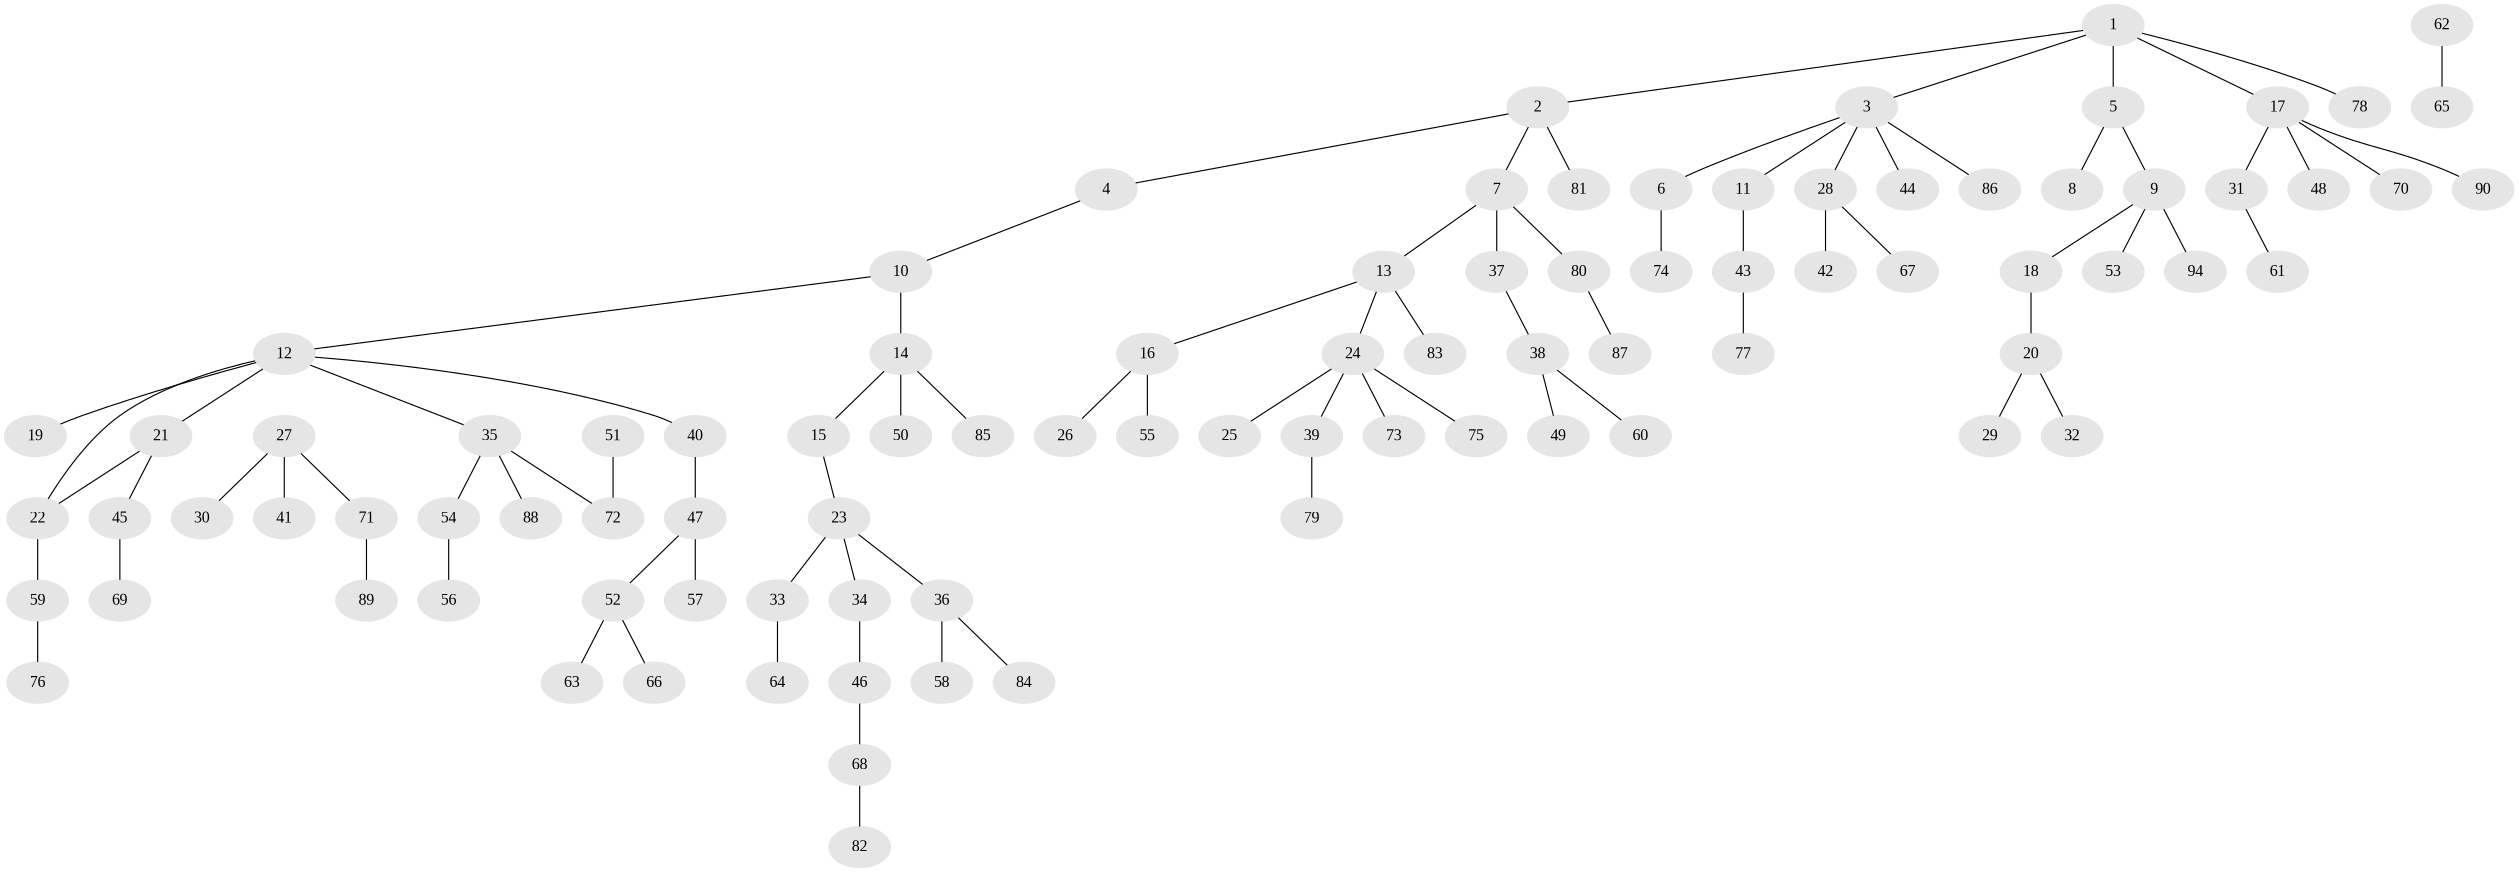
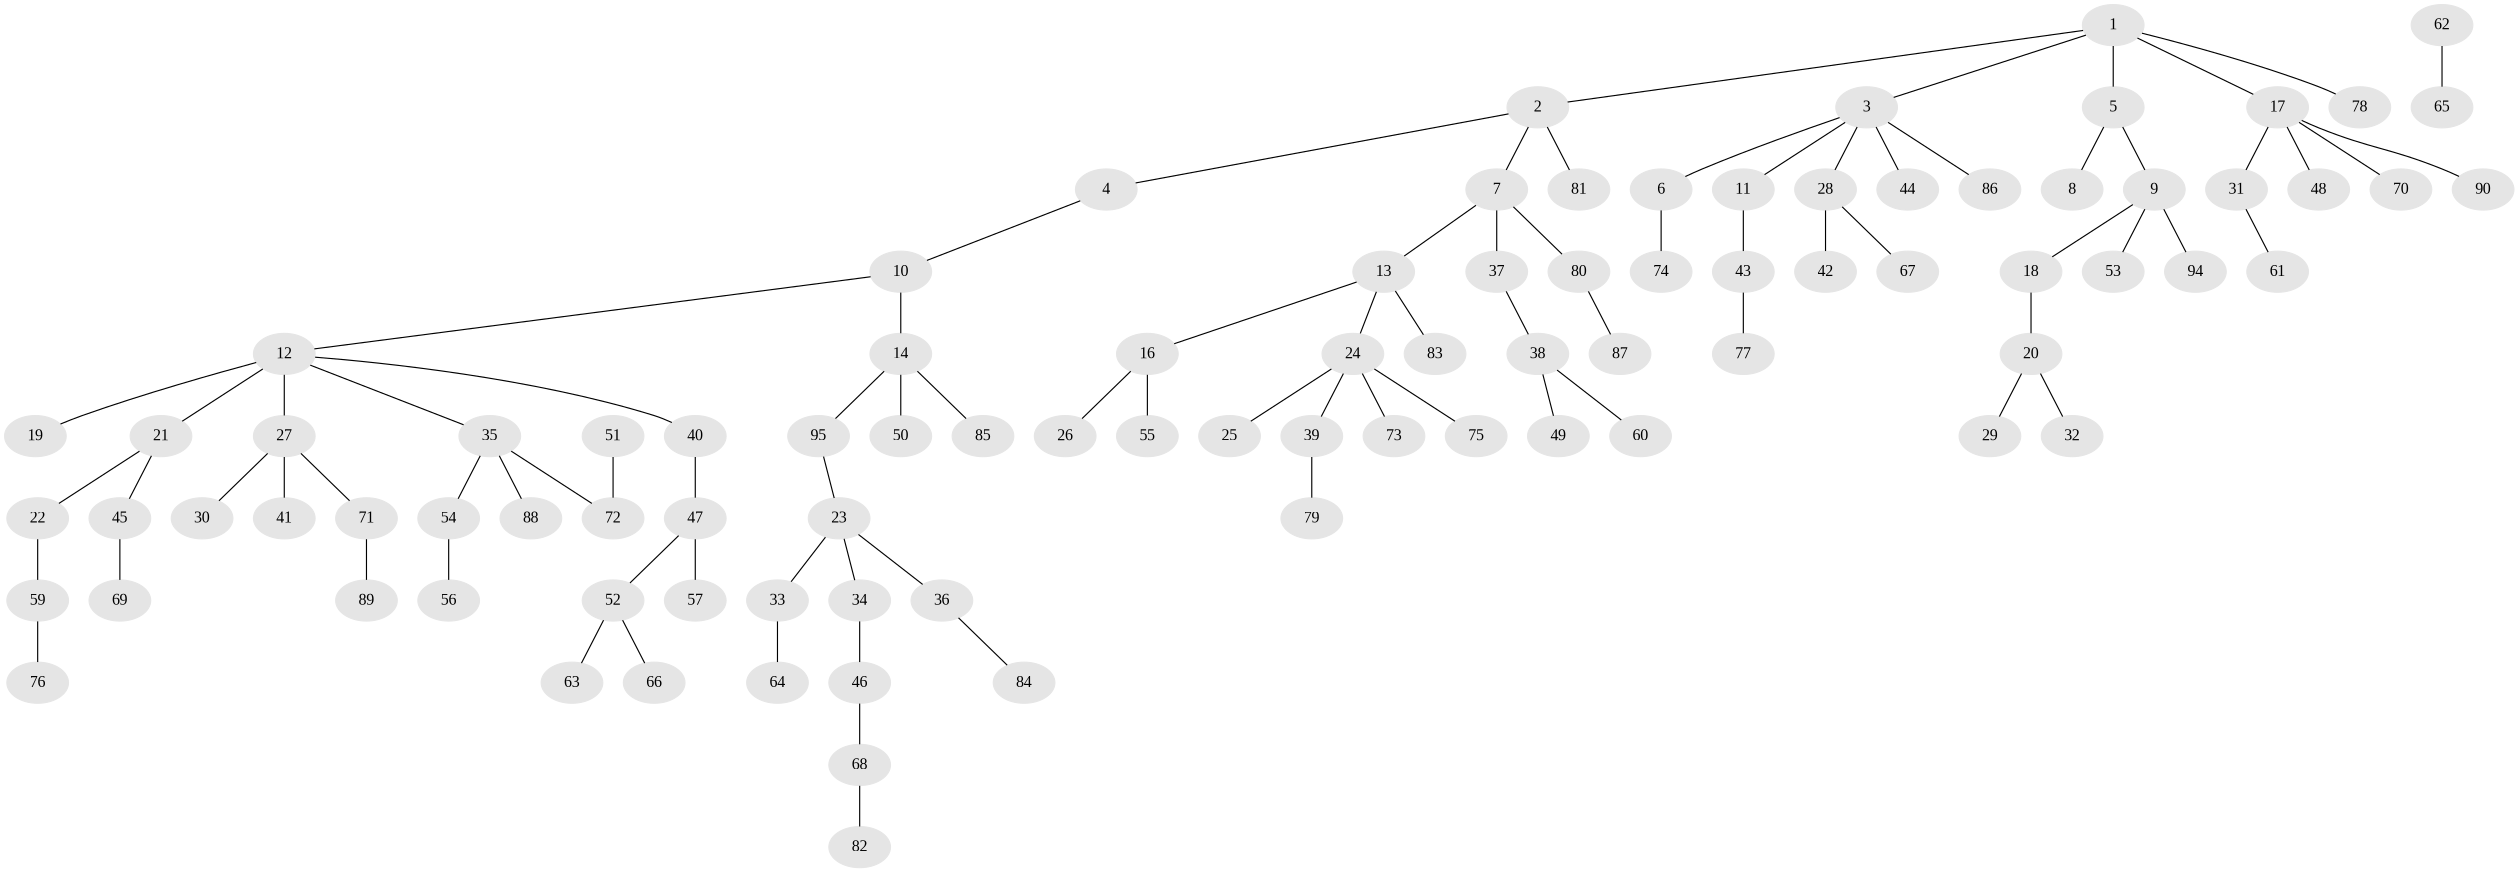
edge "12" -- "22": now "12" -- "27"
node "15": label "15" -> "95"
node "58": removed
